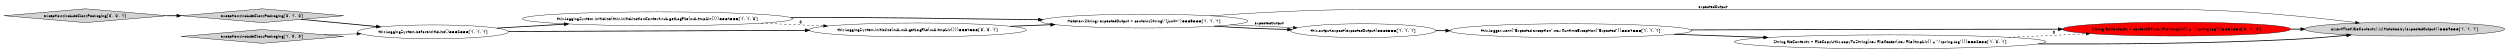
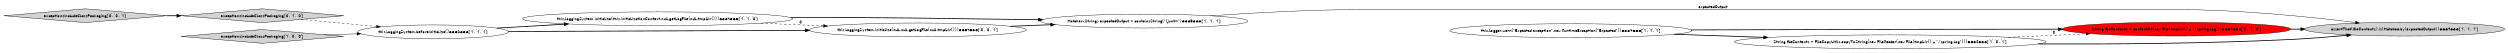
edge "exceptionsIncludeClassPackaging['0', '1', '0']" -> "this.loggingSystem.beforeInitialize()@@@3@@@['1', '1', '1']": style bold -> dashed
node "this.output.expect(expectedOutput)@@@6@@@['1', '1', '1']": removed
